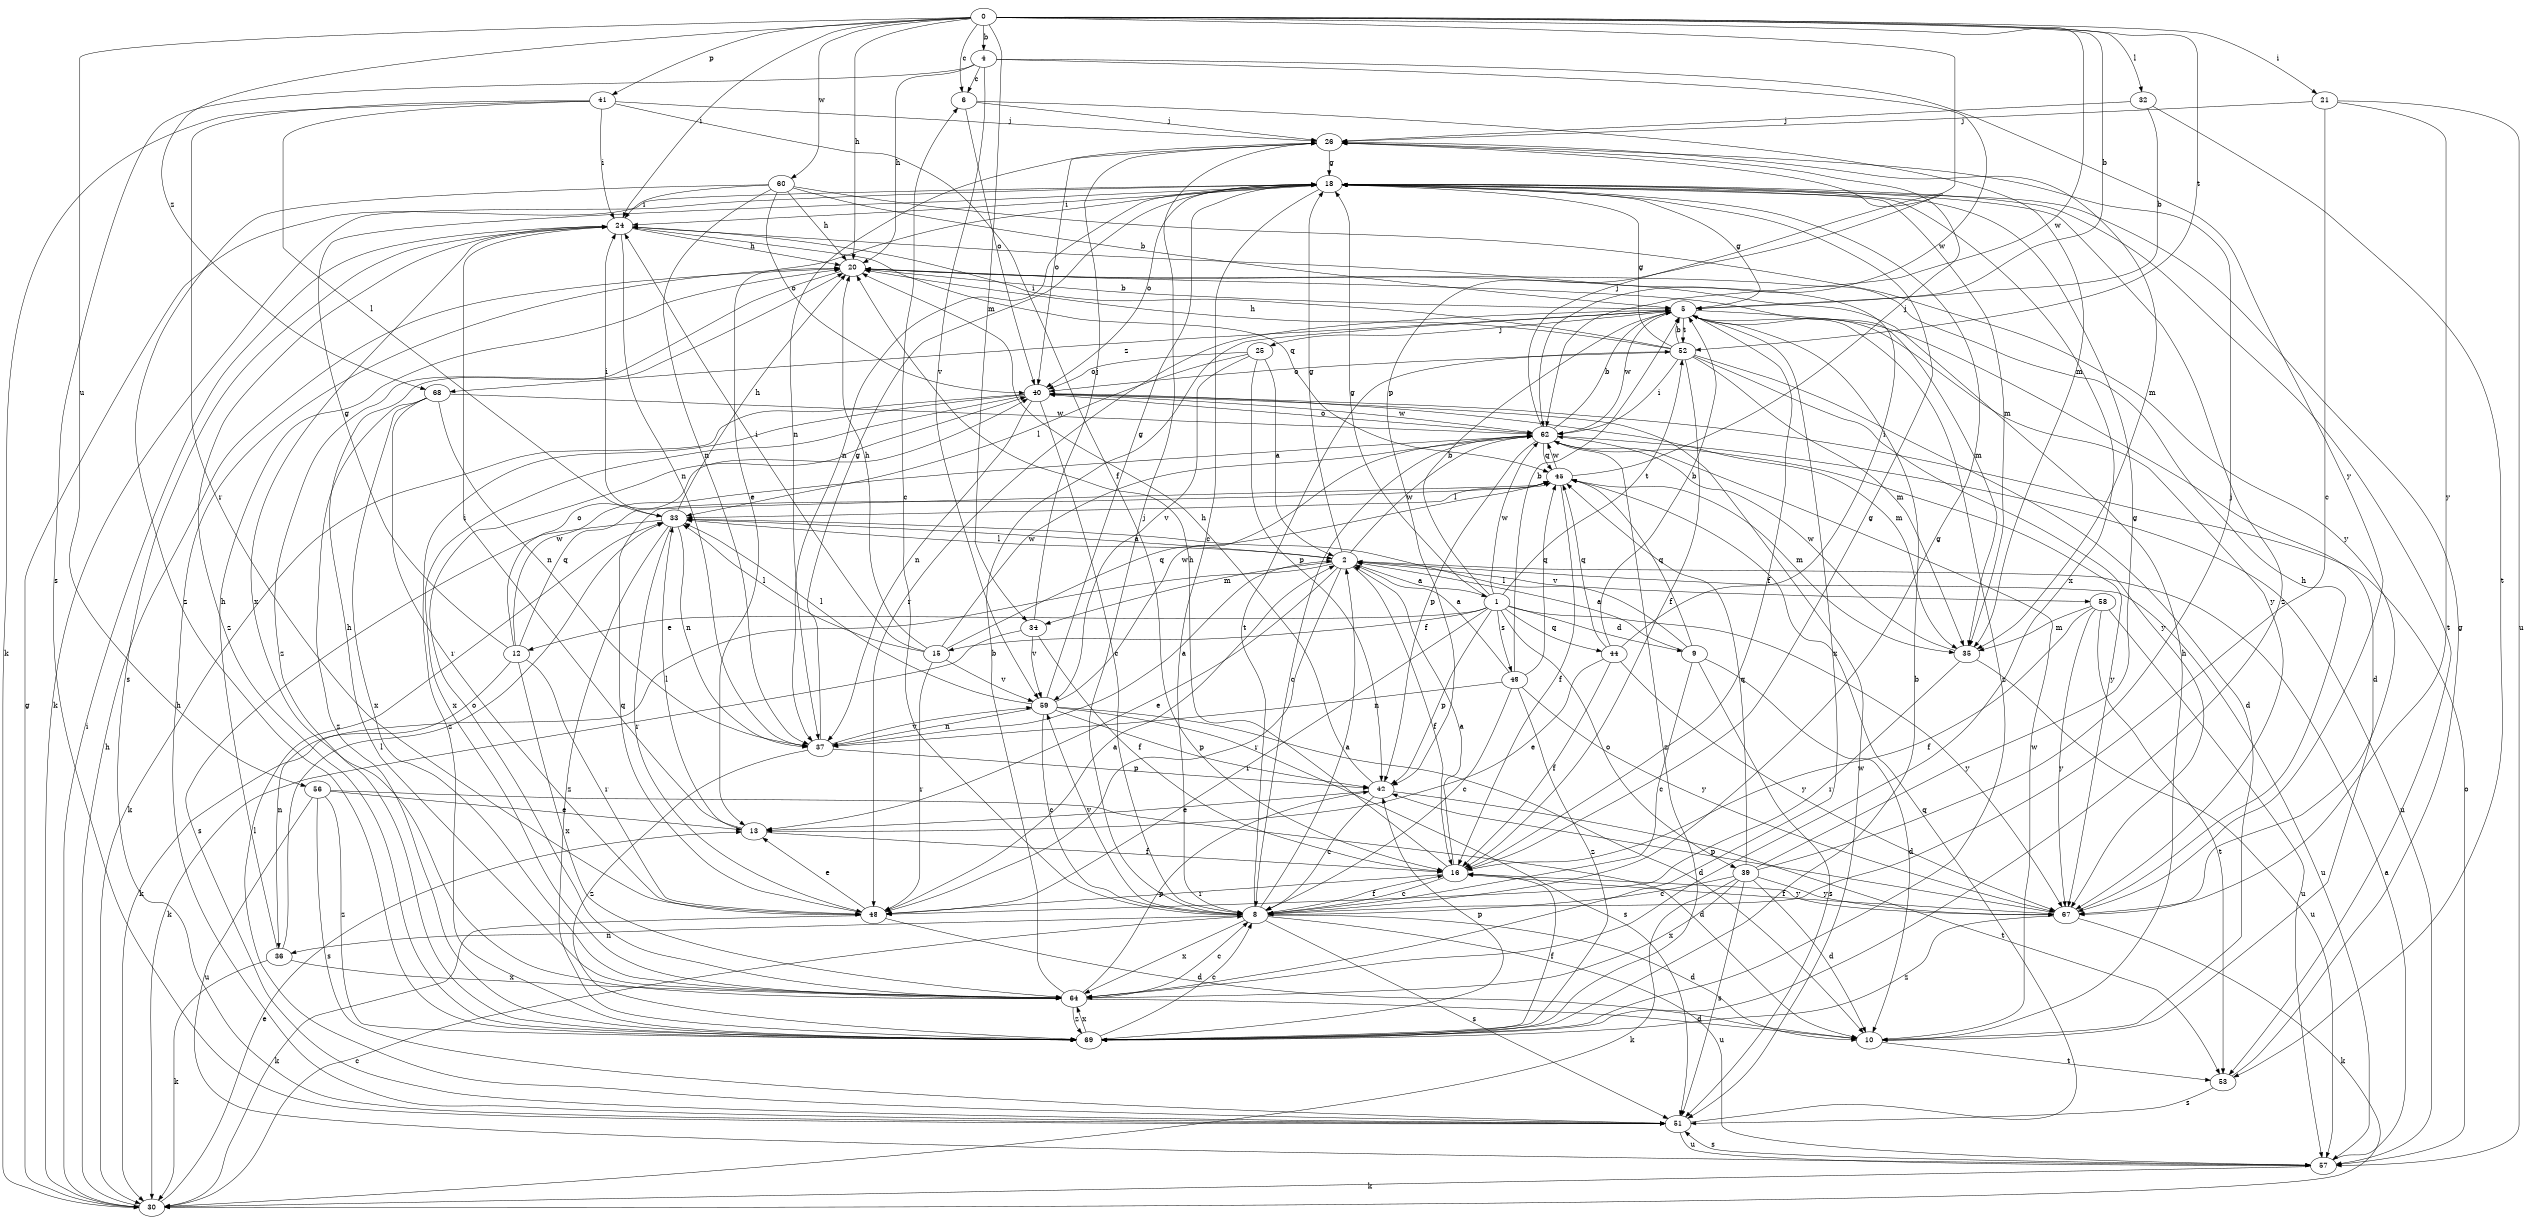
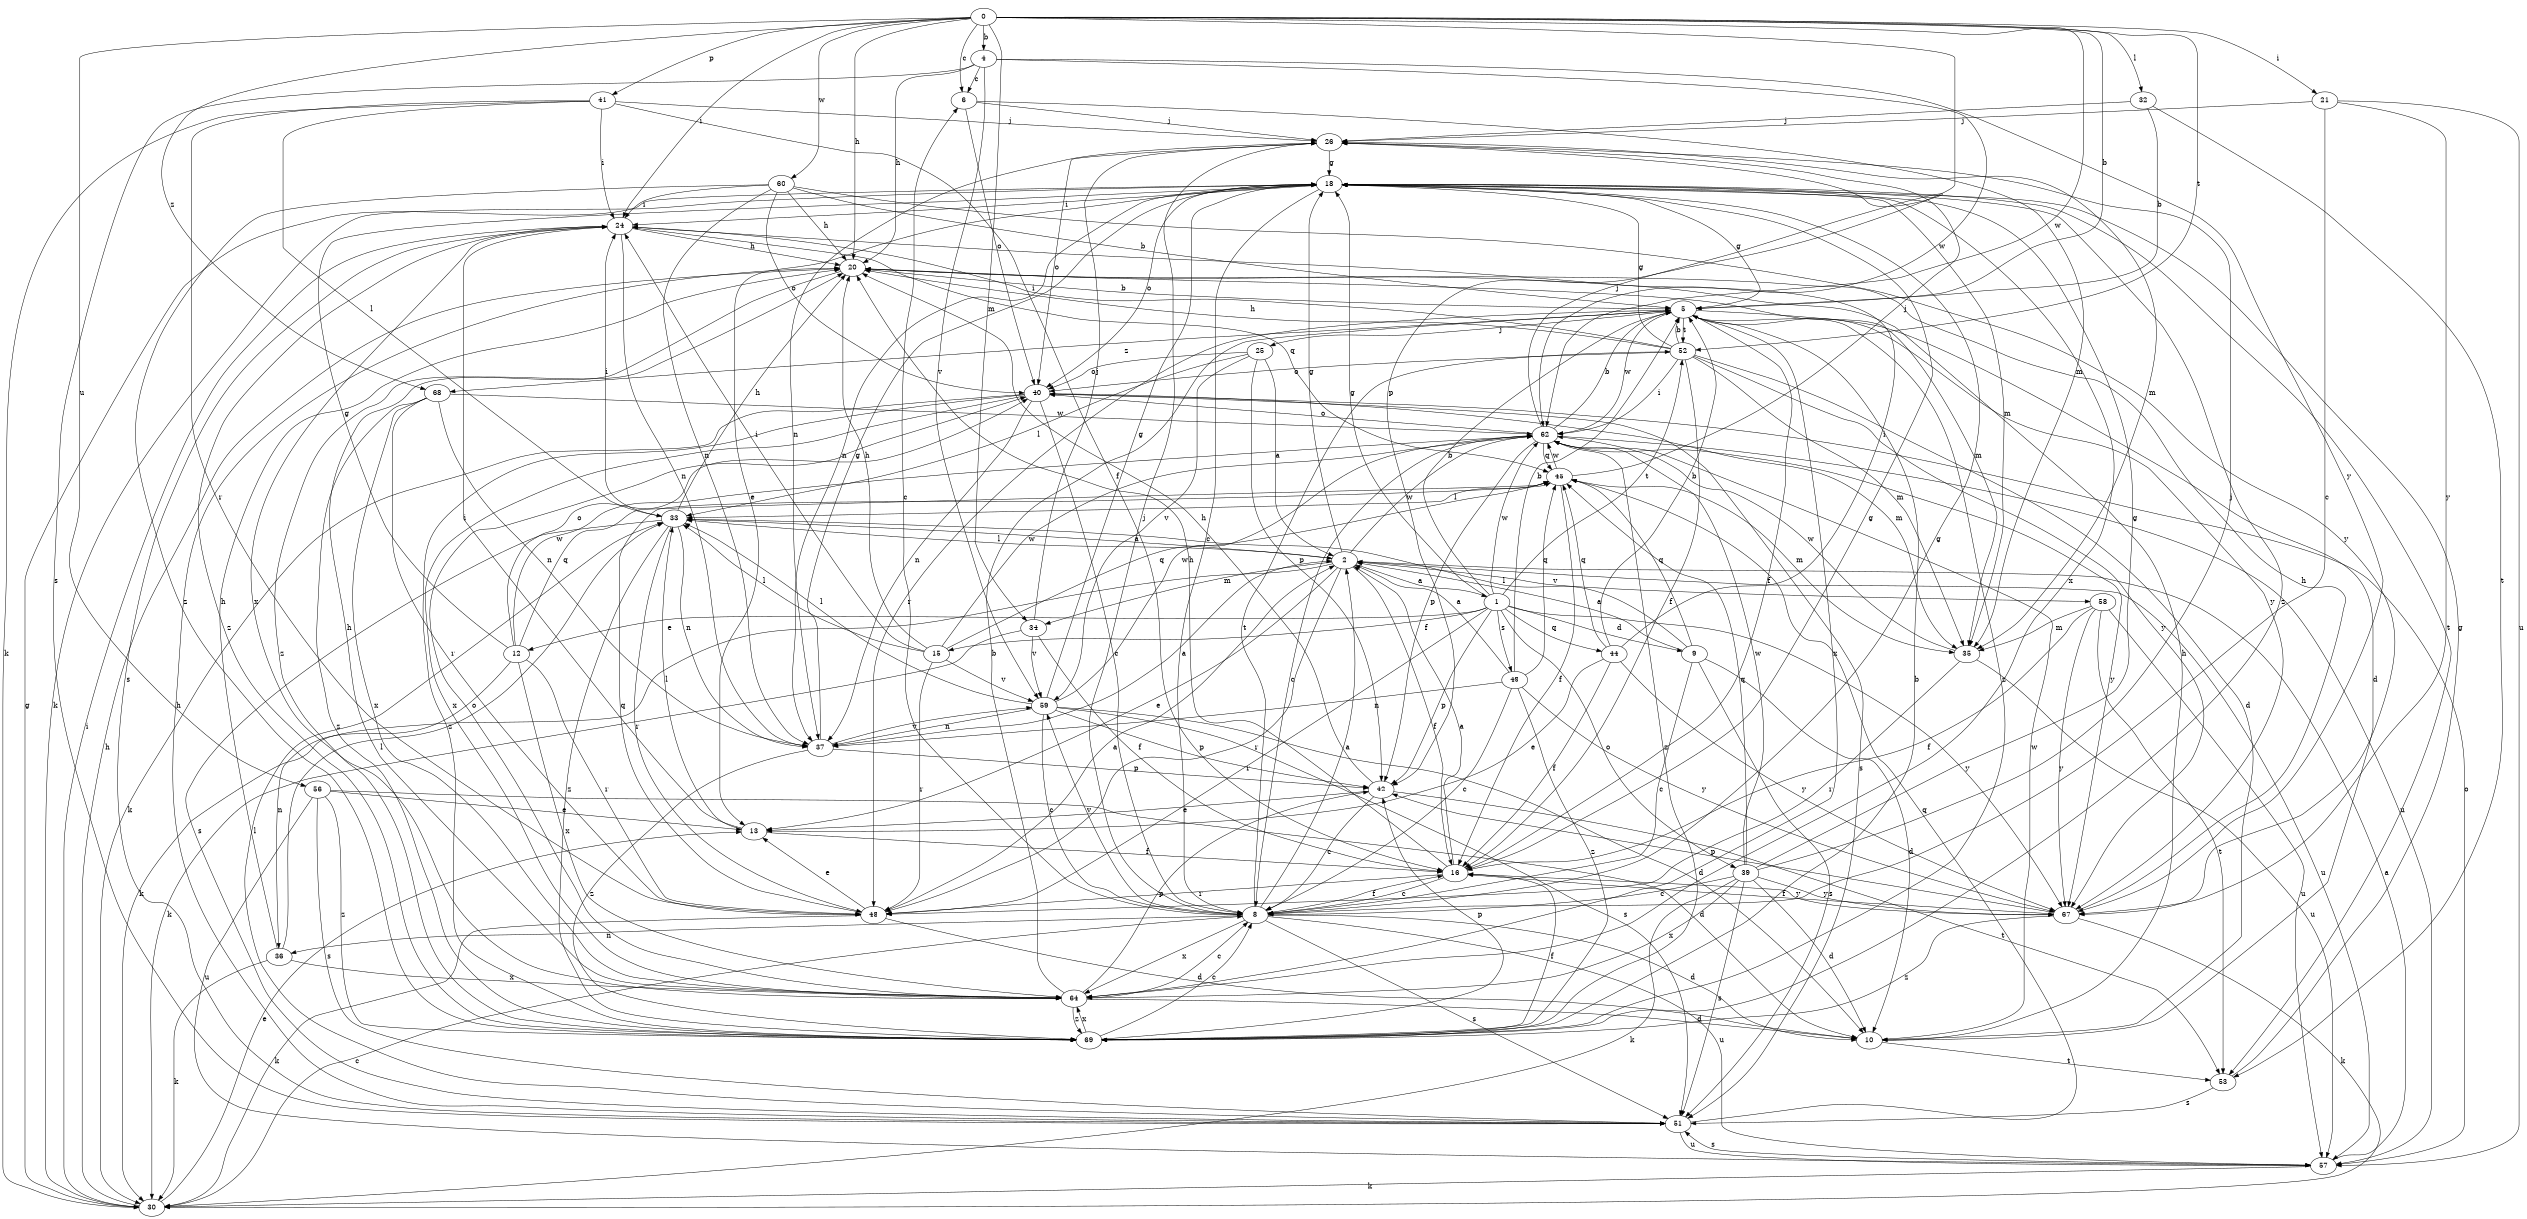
edge "40" -> "62": now "39" -> "62"
edge "40" -> "51": label "w" -> "s"
